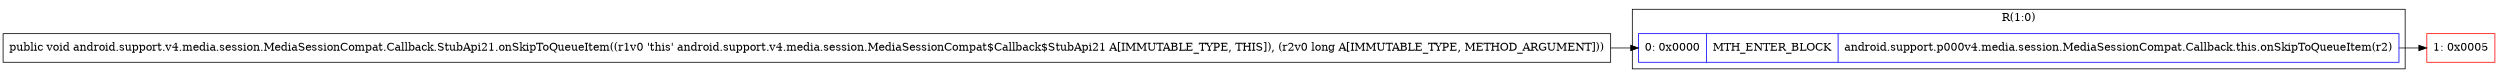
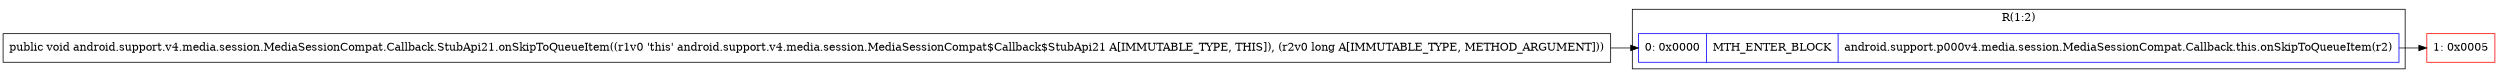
cluster "R(1:0)": label "R(1:0)" -> "R(1:2)"
